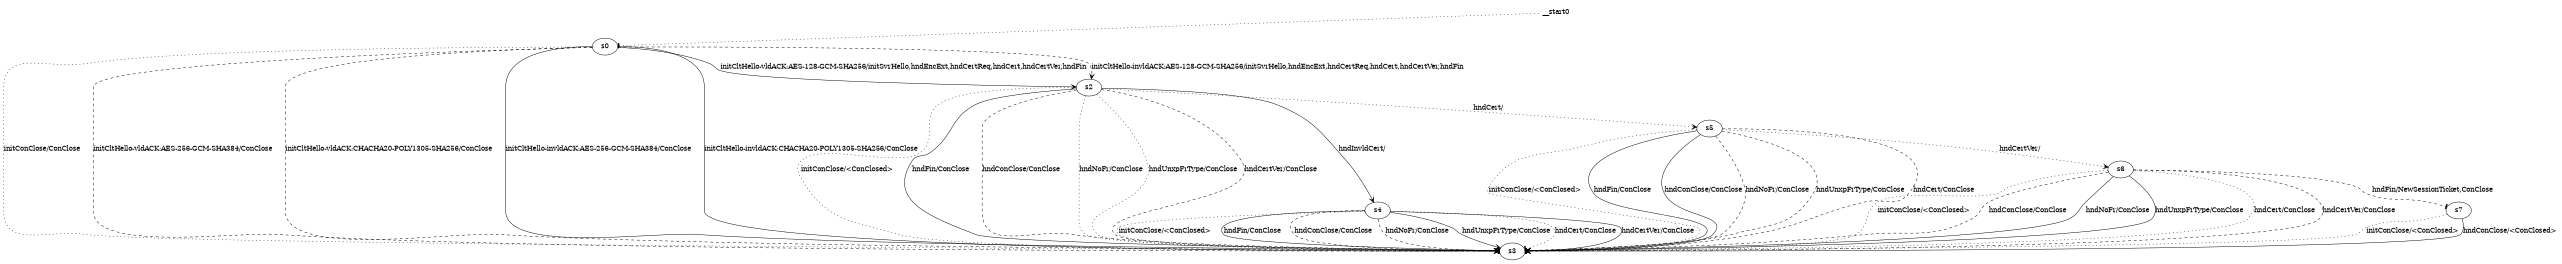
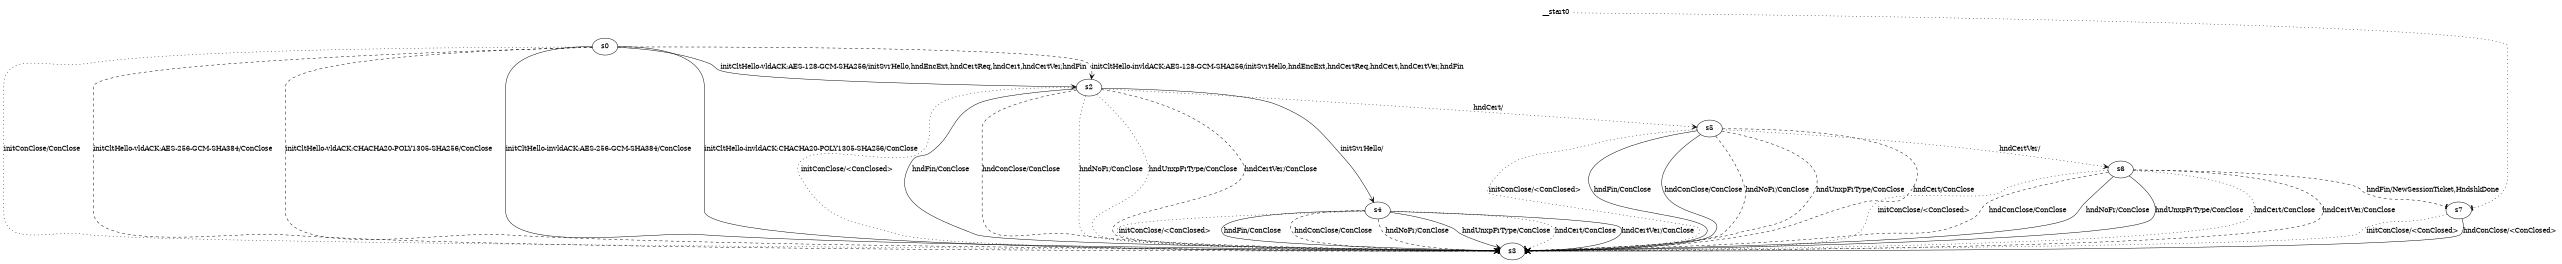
edge "__start0" -> "s0": now "__start0" -> "s7"
edge "s2" -> "s4": label "hndInvldCert/ " -> "initSvrHello/ "
edge "s6" -> "s7": label "hndFin/NewSessionTicket,ConClose " -> "hndFin/NewSessionTicket,HndshkDone "
